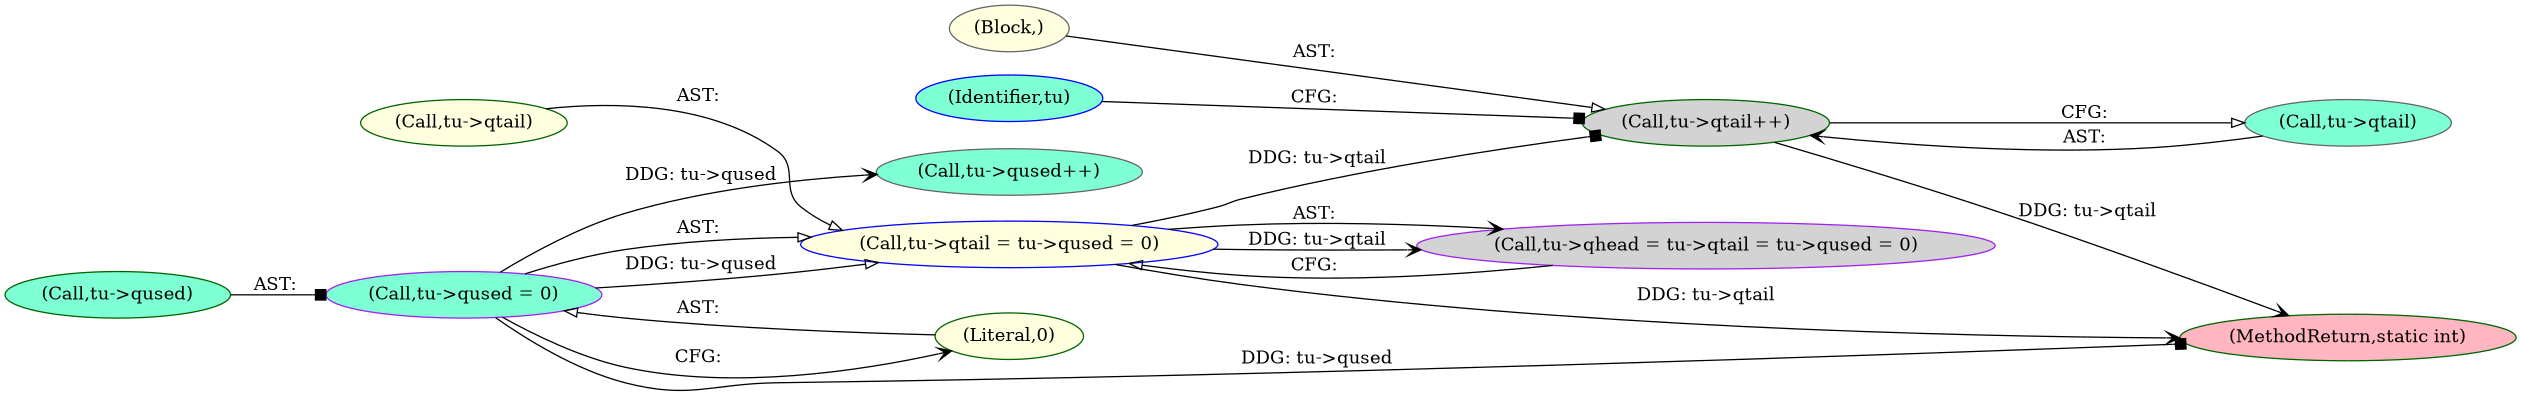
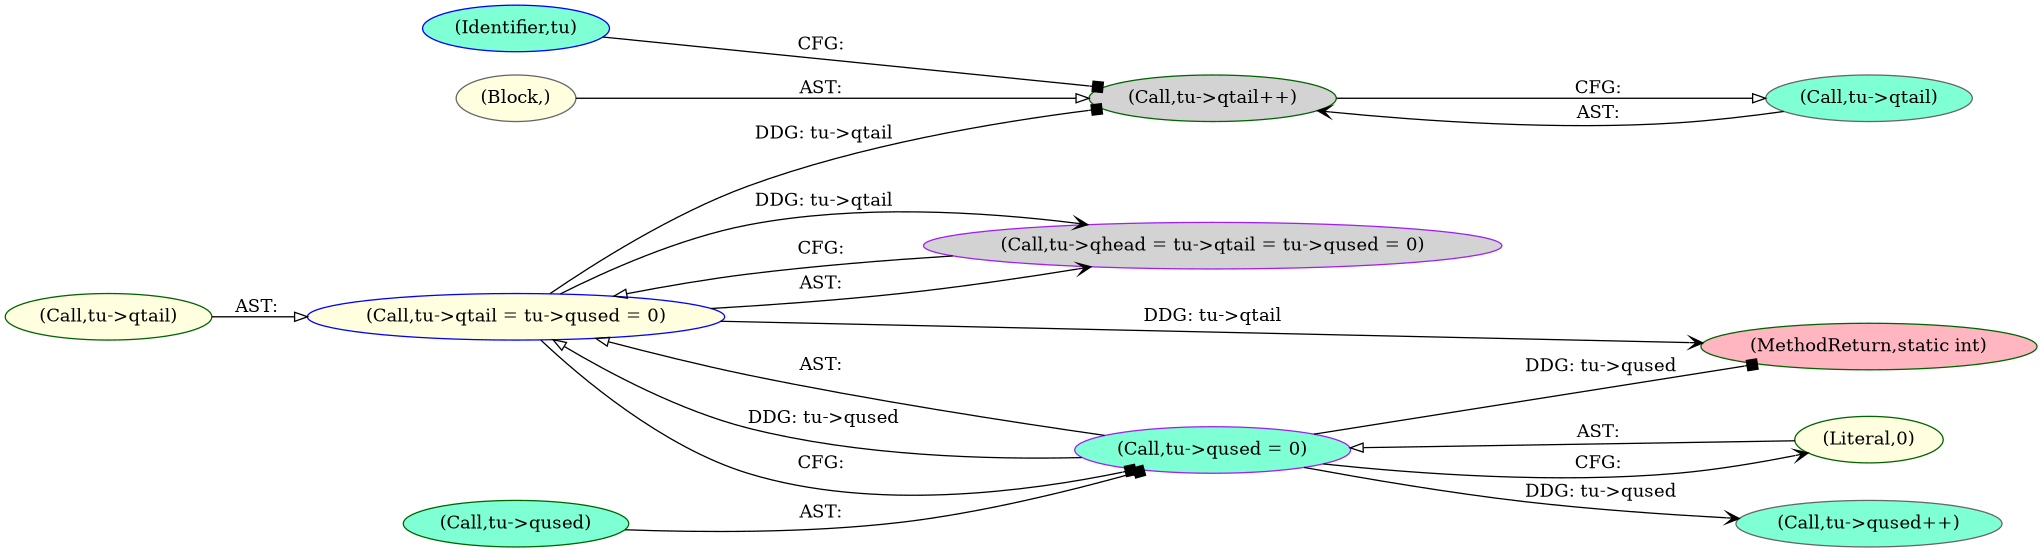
edge "(Call,tu->qtail++)" -> "(MethodReturn,static int)": removed, label "DDG: tu->qtail"
edge "(Call,tu->qtail = tu->qused = 0)" -> "(Call,tu->qused = 0)": added, label "CFG:"
